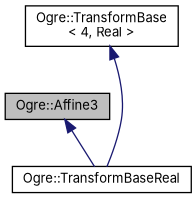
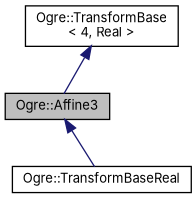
edge "Ogre::TransformBaseReal" -> "Ogre::TransformBase < 4, Real >": now "Ogre::Affine3" -> "Ogre::TransformBase < 4, Real >"
